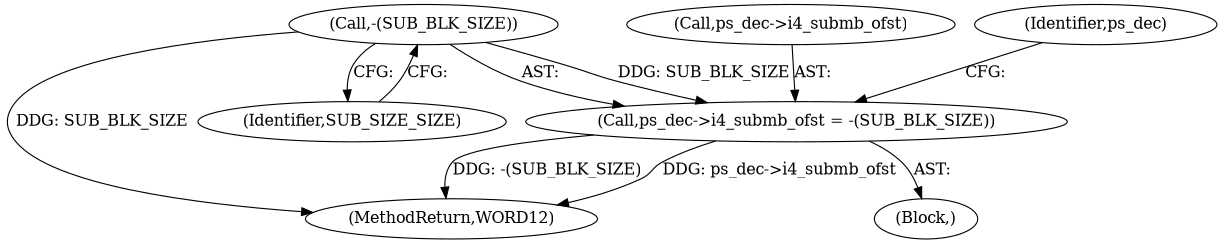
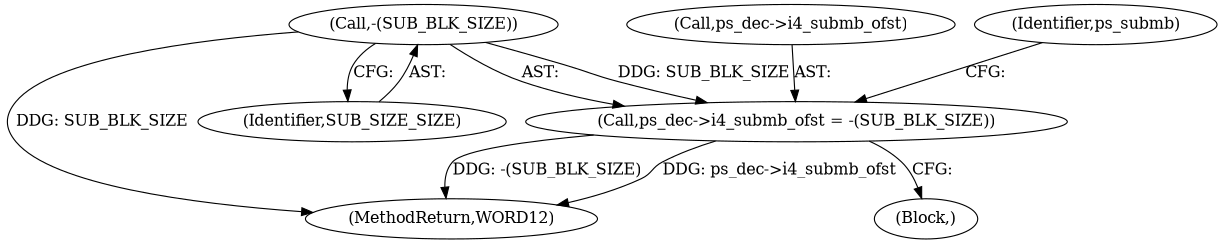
node "(Identifier,ps_dec)": label "(Identifier,ps_dec)" -> "(Identifier,ps_submb)"
edge "(Identifier,SUB_SIZE_SIZE)" -> "(Call,-(SUB_BLK_SIZE))": label "CFG: " -> "AST: "
edge "(Call,ps_dec->i4_submb_ofst = -(SUB_BLK_SIZE))" -> "(Block,)": label "AST: " -> "CFG: "
